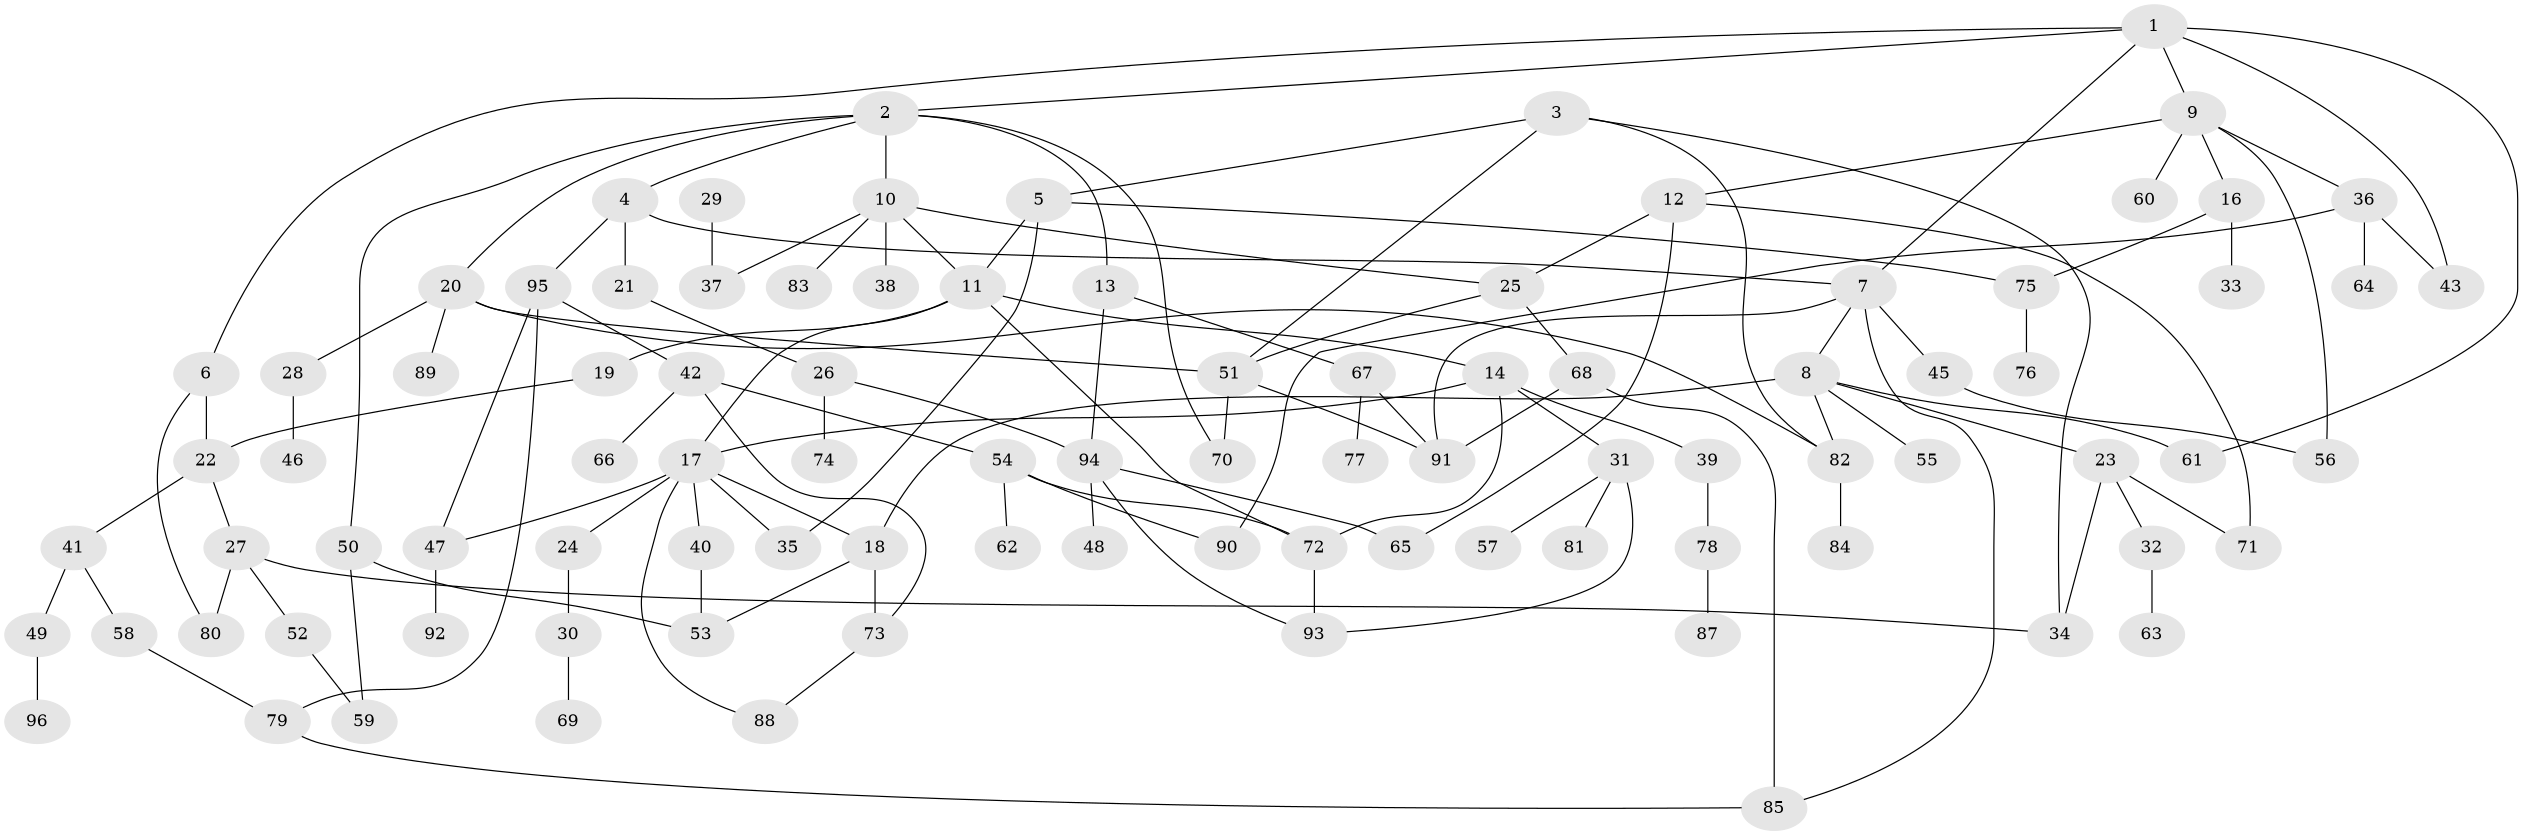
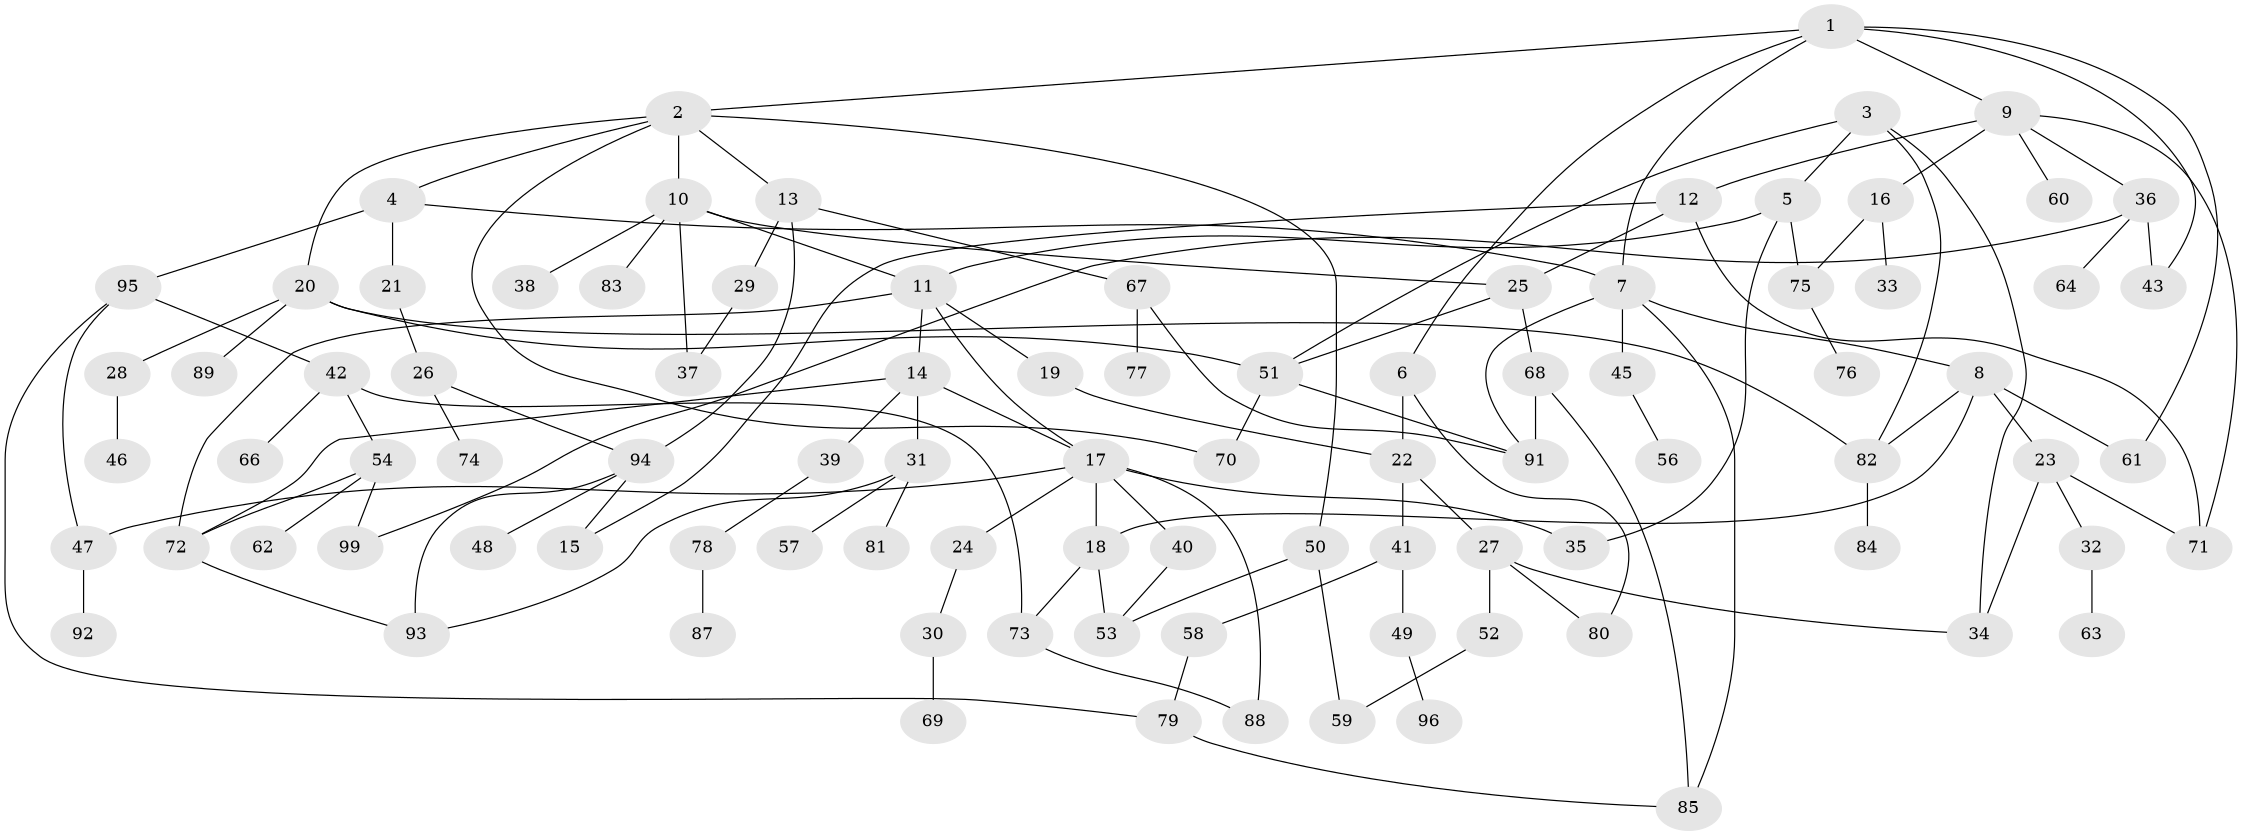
edge "13" -- "29": added
edge "9" -- "56": now "9" -- "71"
node "55": removed
node "90": label "90" -> "99"
node "65": label "65" -> "15"
